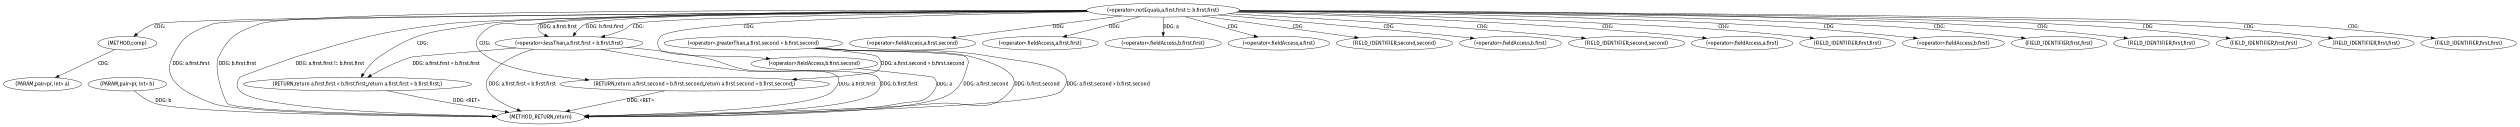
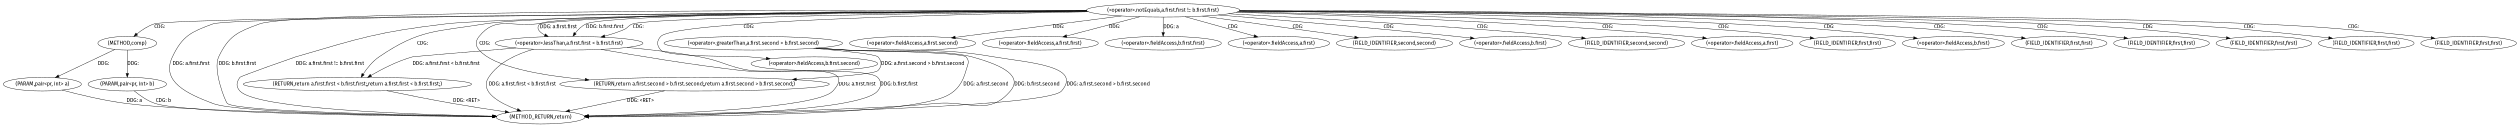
edge "(METHOD,comp)" -> "(PARAM,pair<pr, int> b)": added, label "DDG:"
edge "(METHOD,comp)" -> "(PARAM,pair<pr, int> a)": label "CDG: " -> "DDG: "
edge "(PARAM,pair<pr, int> b)" -> "(METHOD_RETURN,return)": label "DDG: b" -> "CDG: b"
edge "(<operator>.fieldAccess,b.first.second)" -> "(METHOD_RETURN,return)": now "(PARAM,pair<pr, int> a)" -> "(METHOD_RETURN,return)"
